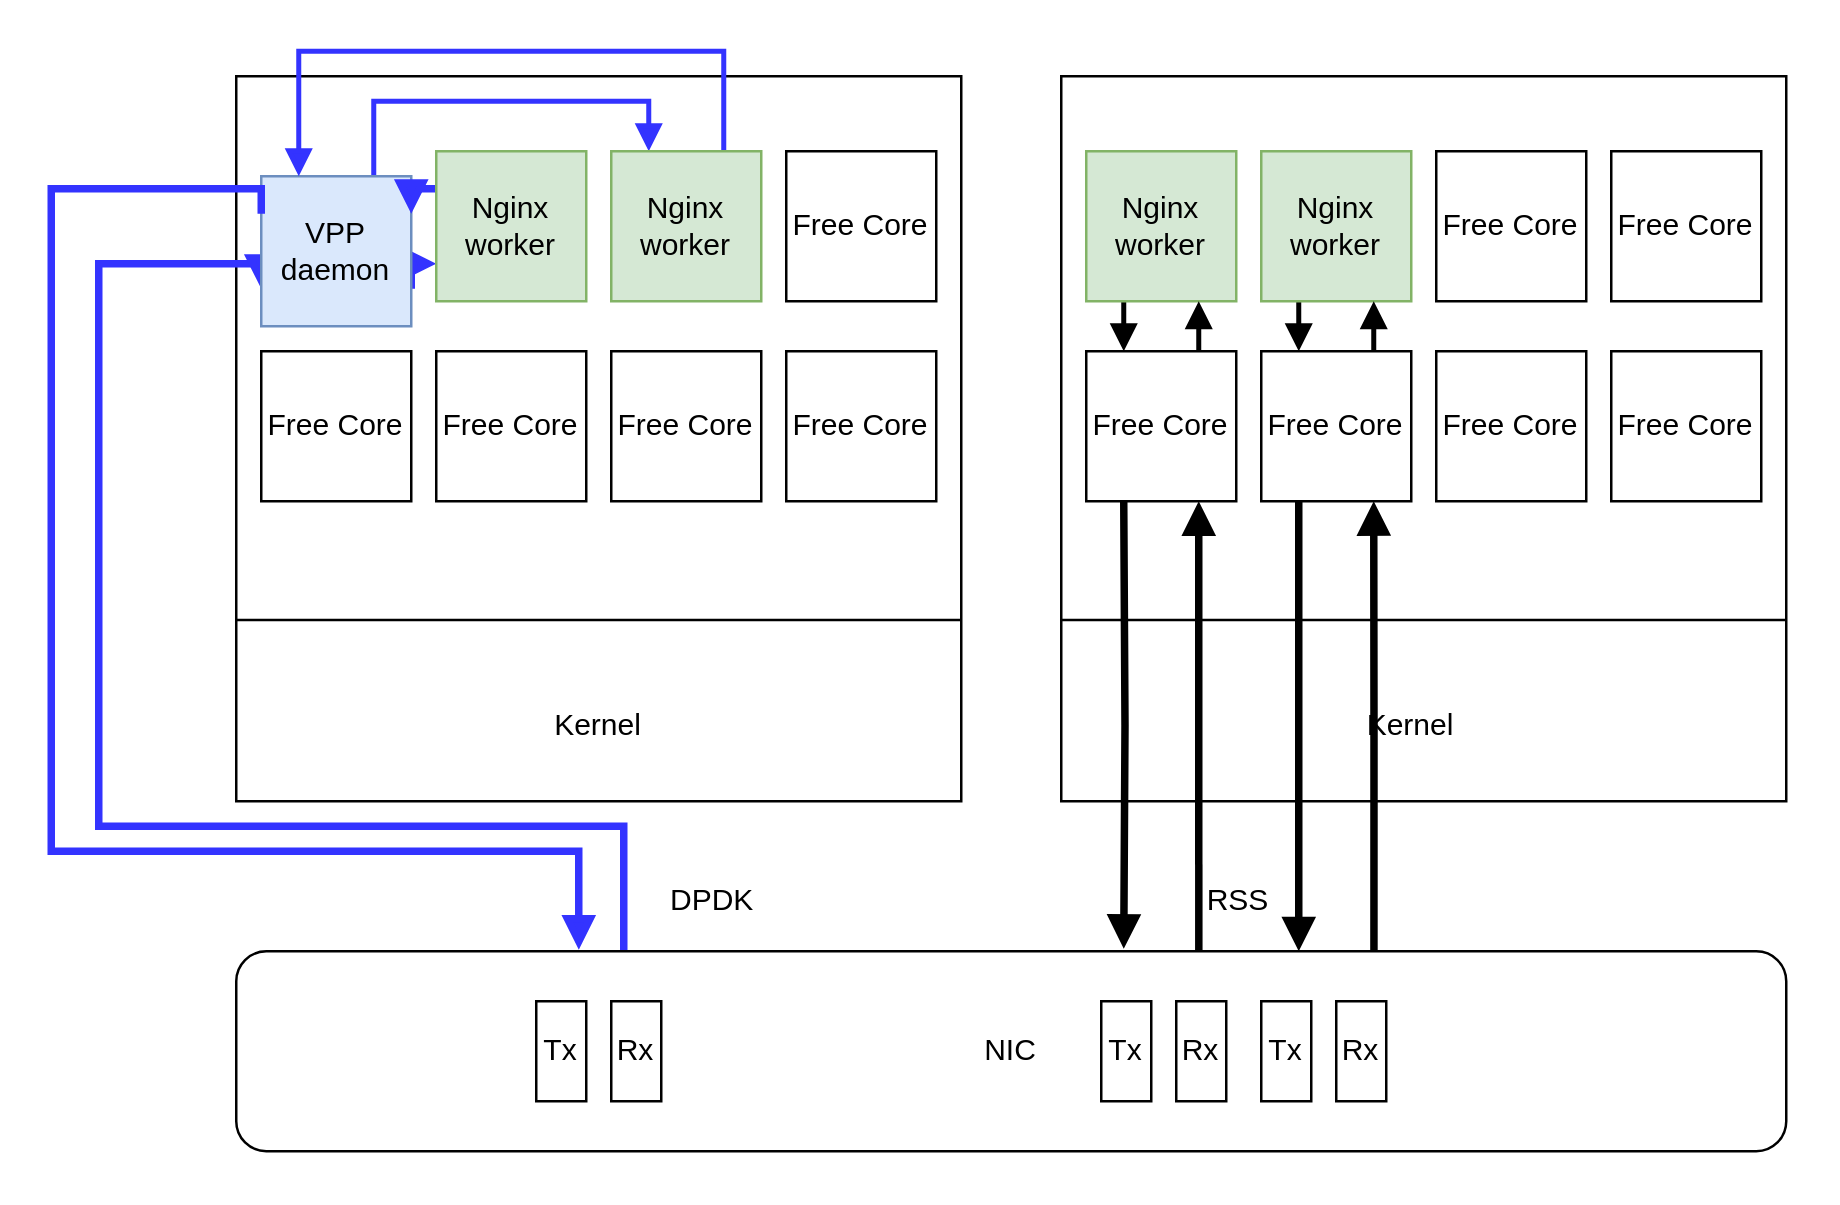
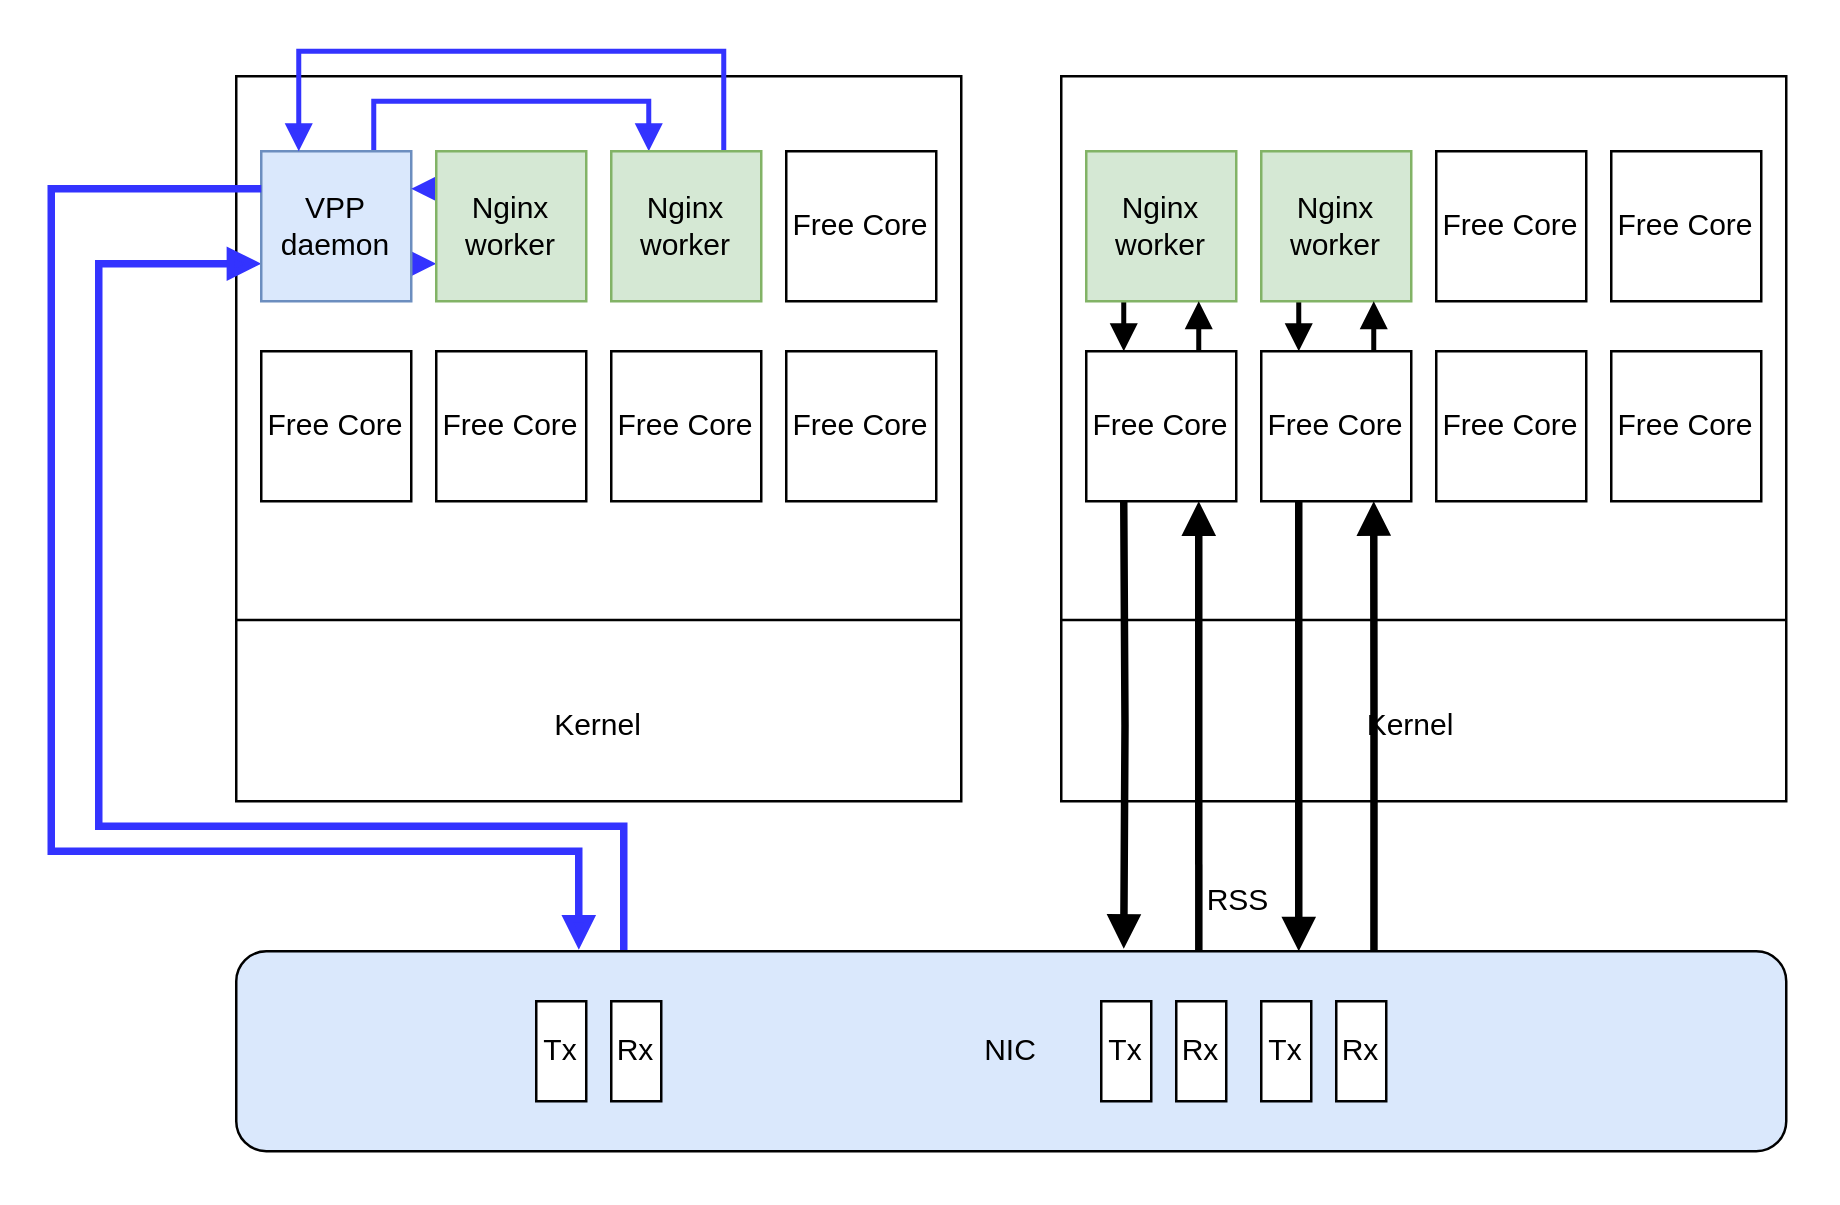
node "VPP daemon": moved (336, 251) -> (336, 226)
node "DPDK": removed
node "NIC": fillcolor #ffffff -> #dae8fc
